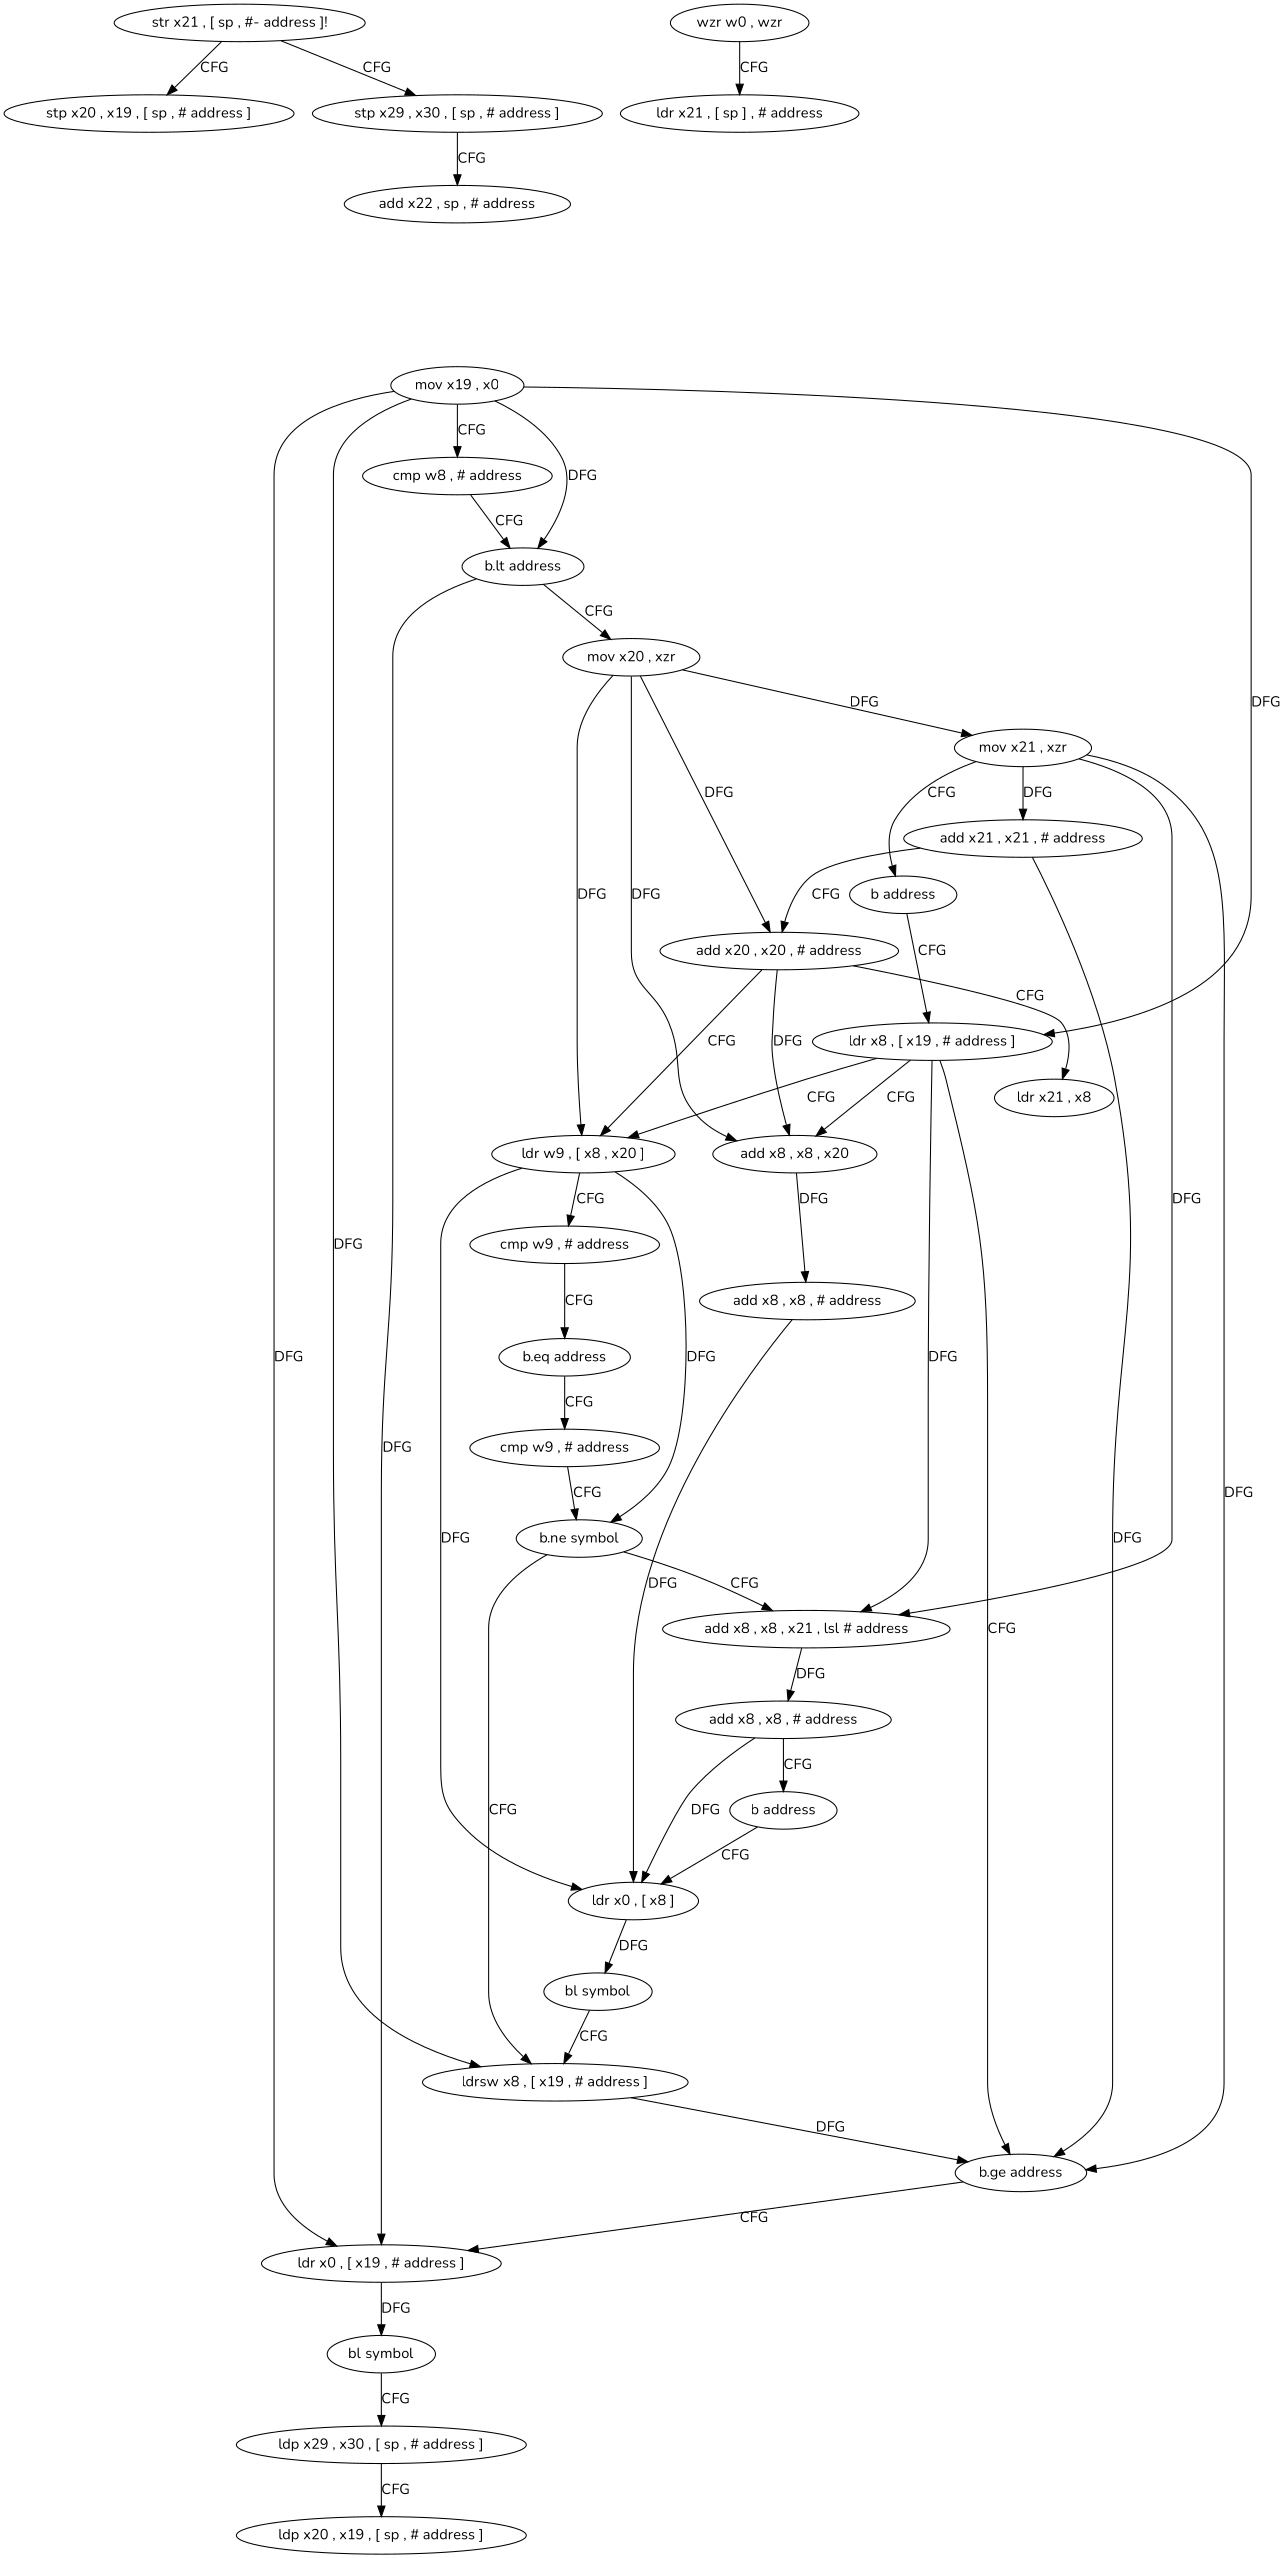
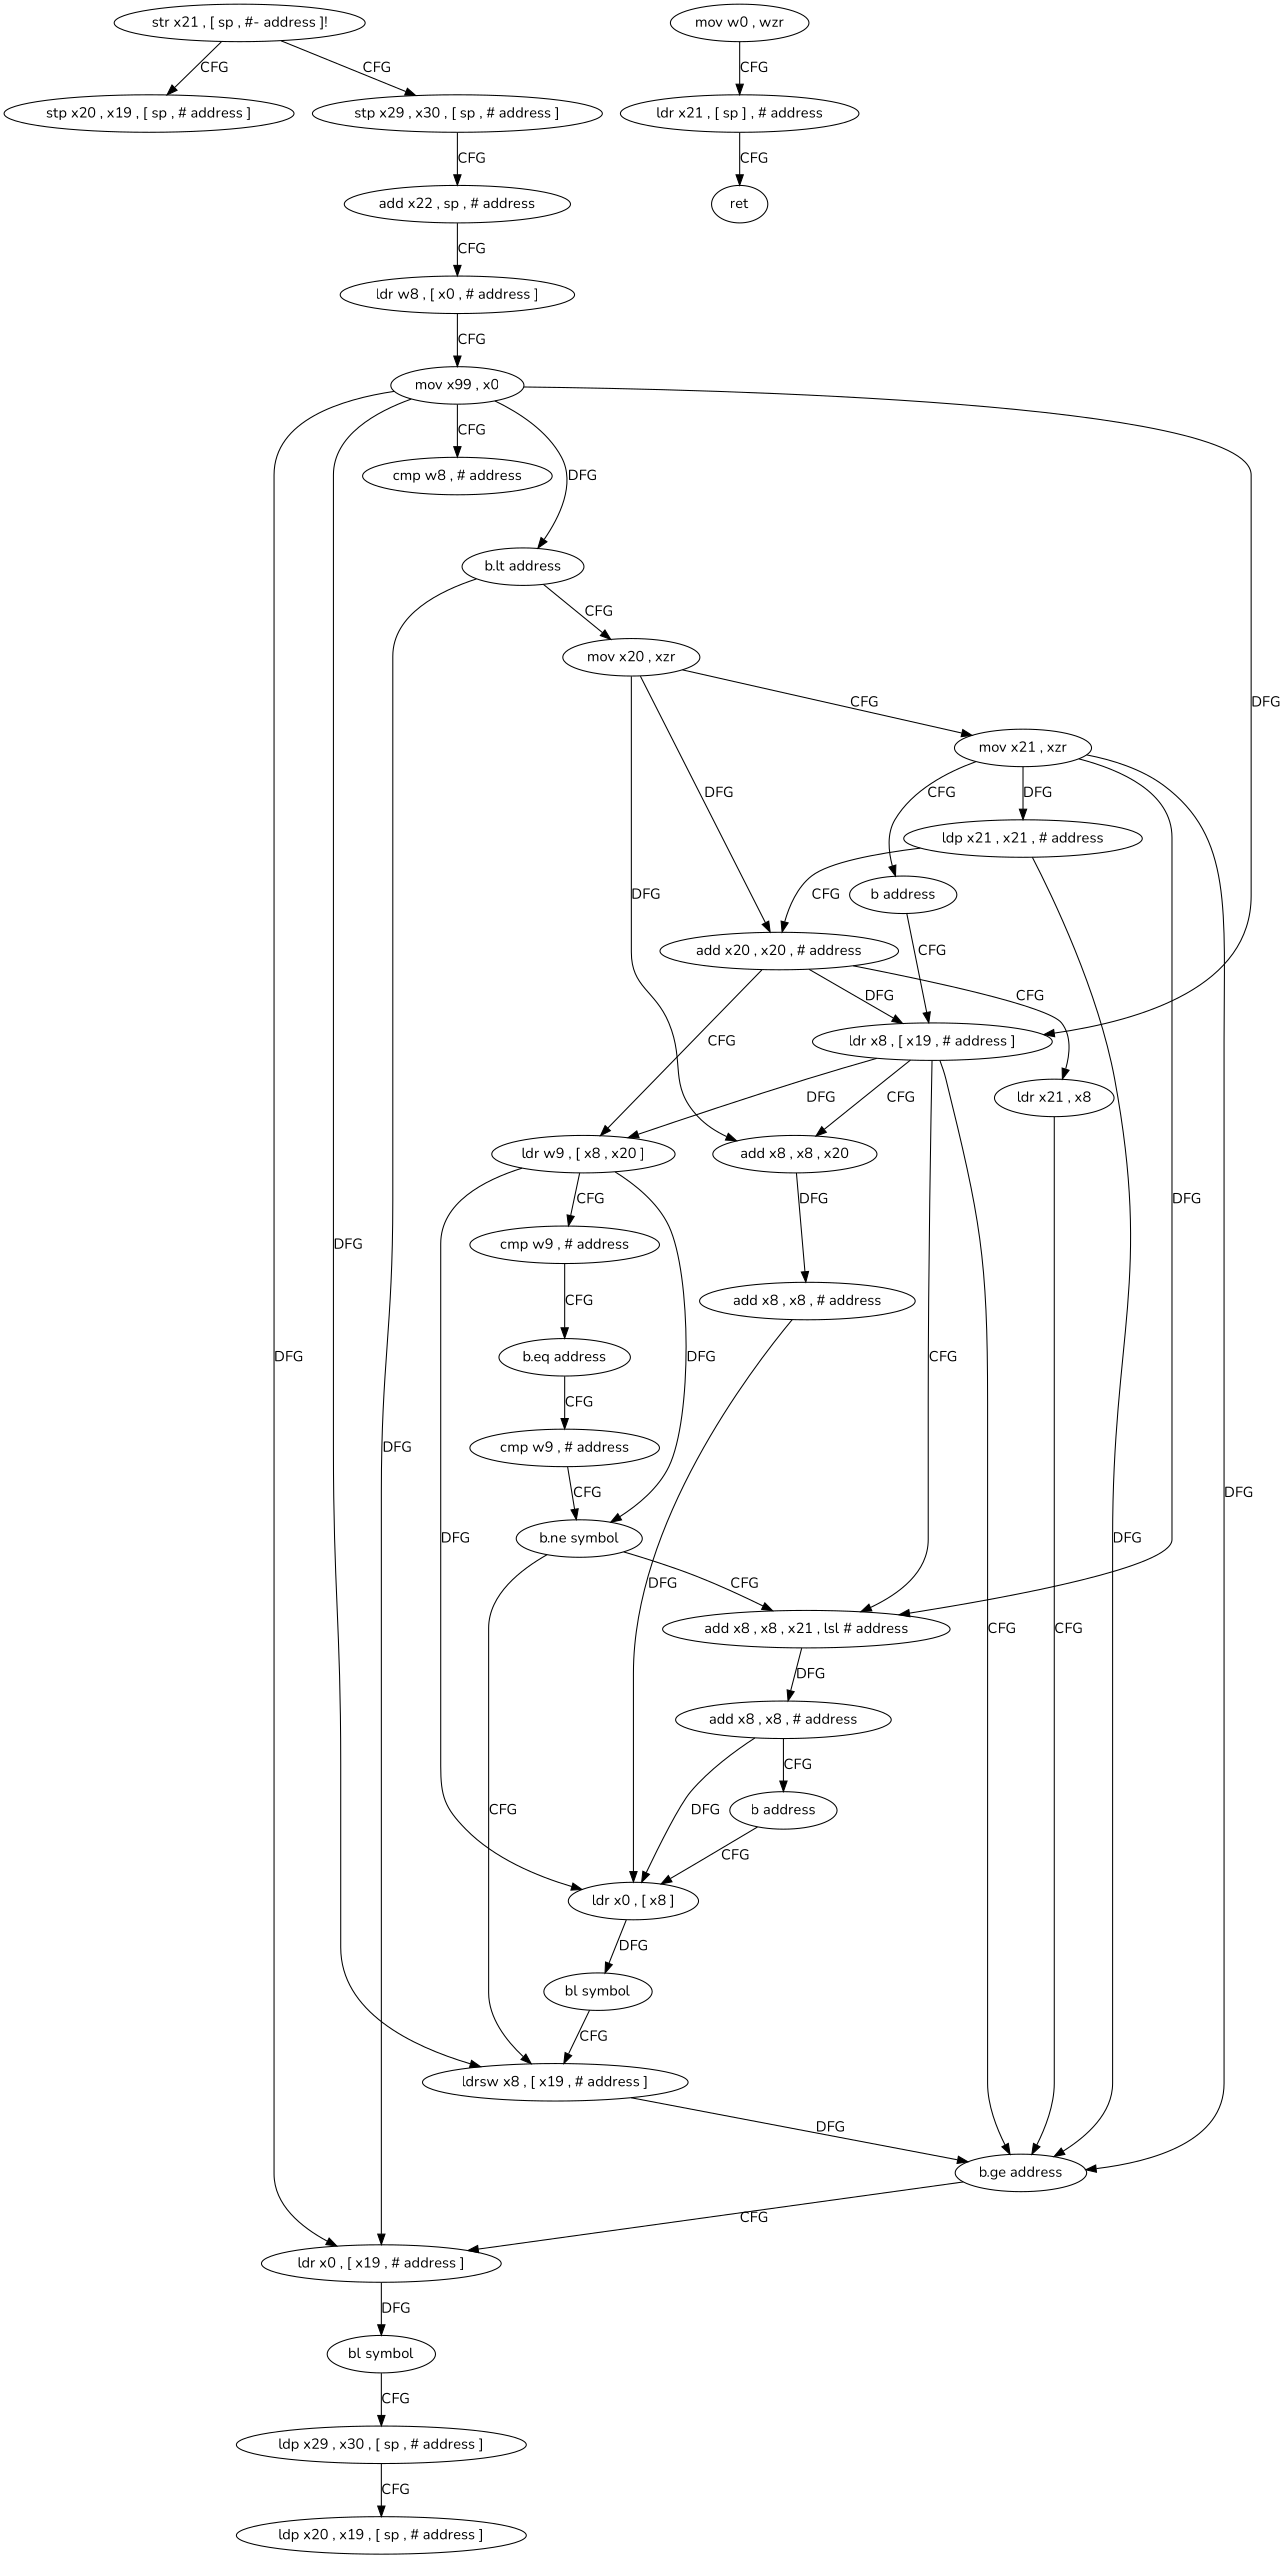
node "wzr w0 , wzr": label "wzr w0 , wzr" -> "mov w0 , wzr"
node "ret": added
node "ldr w8 , [ x0 , # address ]": added
node "mov x19 , x0": label "mov x19 , x0" -> "mov x99 , x0"
edge "cmp w8 , # address" -> "b.lt address": removed, label "CFG"
edge "mov x20 , xzr" -> "mov x21 , xzr": label "DFG" -> "CFG"
node "add x21 , x21 , # address": label "add x21 , x21 , # address" -> "ldp x21 , x21 , # address"
edge "mov x20 , xzr" -> "ldr w9 , [ x8 , x20 ]": removed, label "DFG"
edge "add x20 , x20 , # address" -> "add x8 , x8 , x20": now "add x20 , x20 , # address" -> "ldr x8 , [ x19 , # address ]"
edge "ldr x8 , [ x19 , # address ]" -> "ldr w9 , [ x8 , x20 ]": label "CFG" -> "DFG"
edge "ldr x8 , [ x19 , # address ]" -> "add x8 , x8 , x21 , lsl # address": label "DFG" -> "CFG"
edge "ldr x21 , x8" -> "b.ge address": added, label "CFG"
